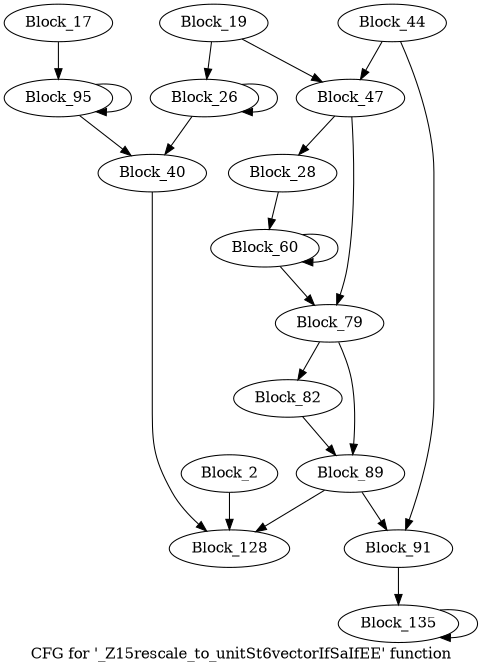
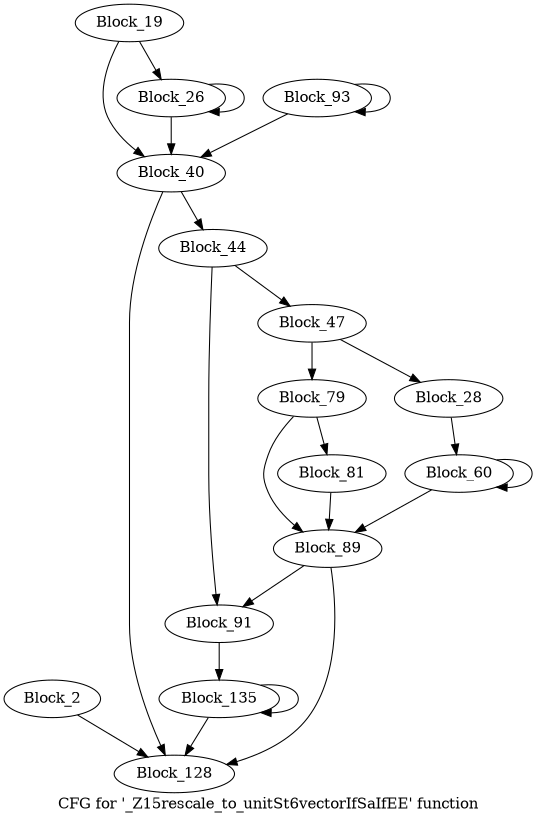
node "Block_17": removed
edge "Block_19" -> "Block_47": now "Block_19" -> "Block_40"
node "Block_95": label "Block_95" -> "Block_93"
edge "Block_40" -> "Block_44": added
edge "Block_60" -> "Block_79": now "Block_60" -> "Block_89"
node "Block_82": label "Block_82" -> "Block_81"
edge "Block_135" -> "Block_128": added
